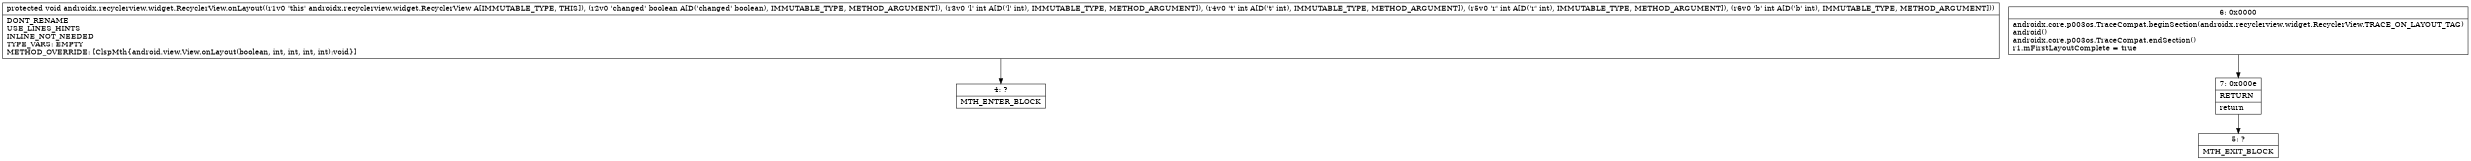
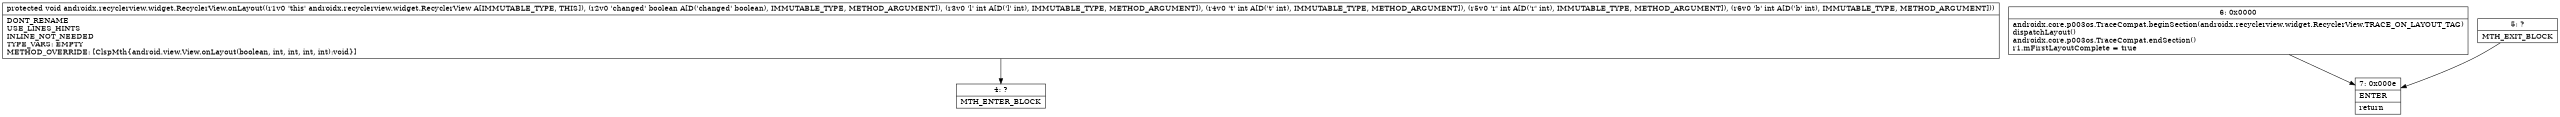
node "6: 0x0000": text "android()" -> "dispatchLayout()"
node "7: 0x000e": text "RETURN" -> "ENTER"
edge "7: 0x000e" -> "5: ?": reversed
